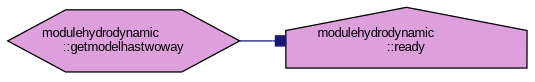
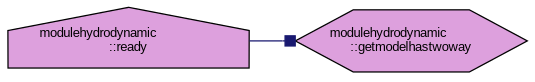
edge "modulehydrodynamic ::getmodelhastwoway" -> "modulehydrodynamic ::ready": reversed
